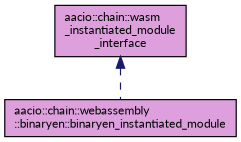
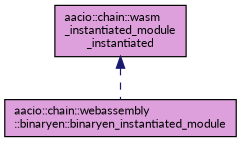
node "aacio::chain::wasm _instantiated_module _interface": label "aacio::chain::wasm _instantiated_module _interface" -> "aacio::chain::wasm _instantiated_module _instantiated"
